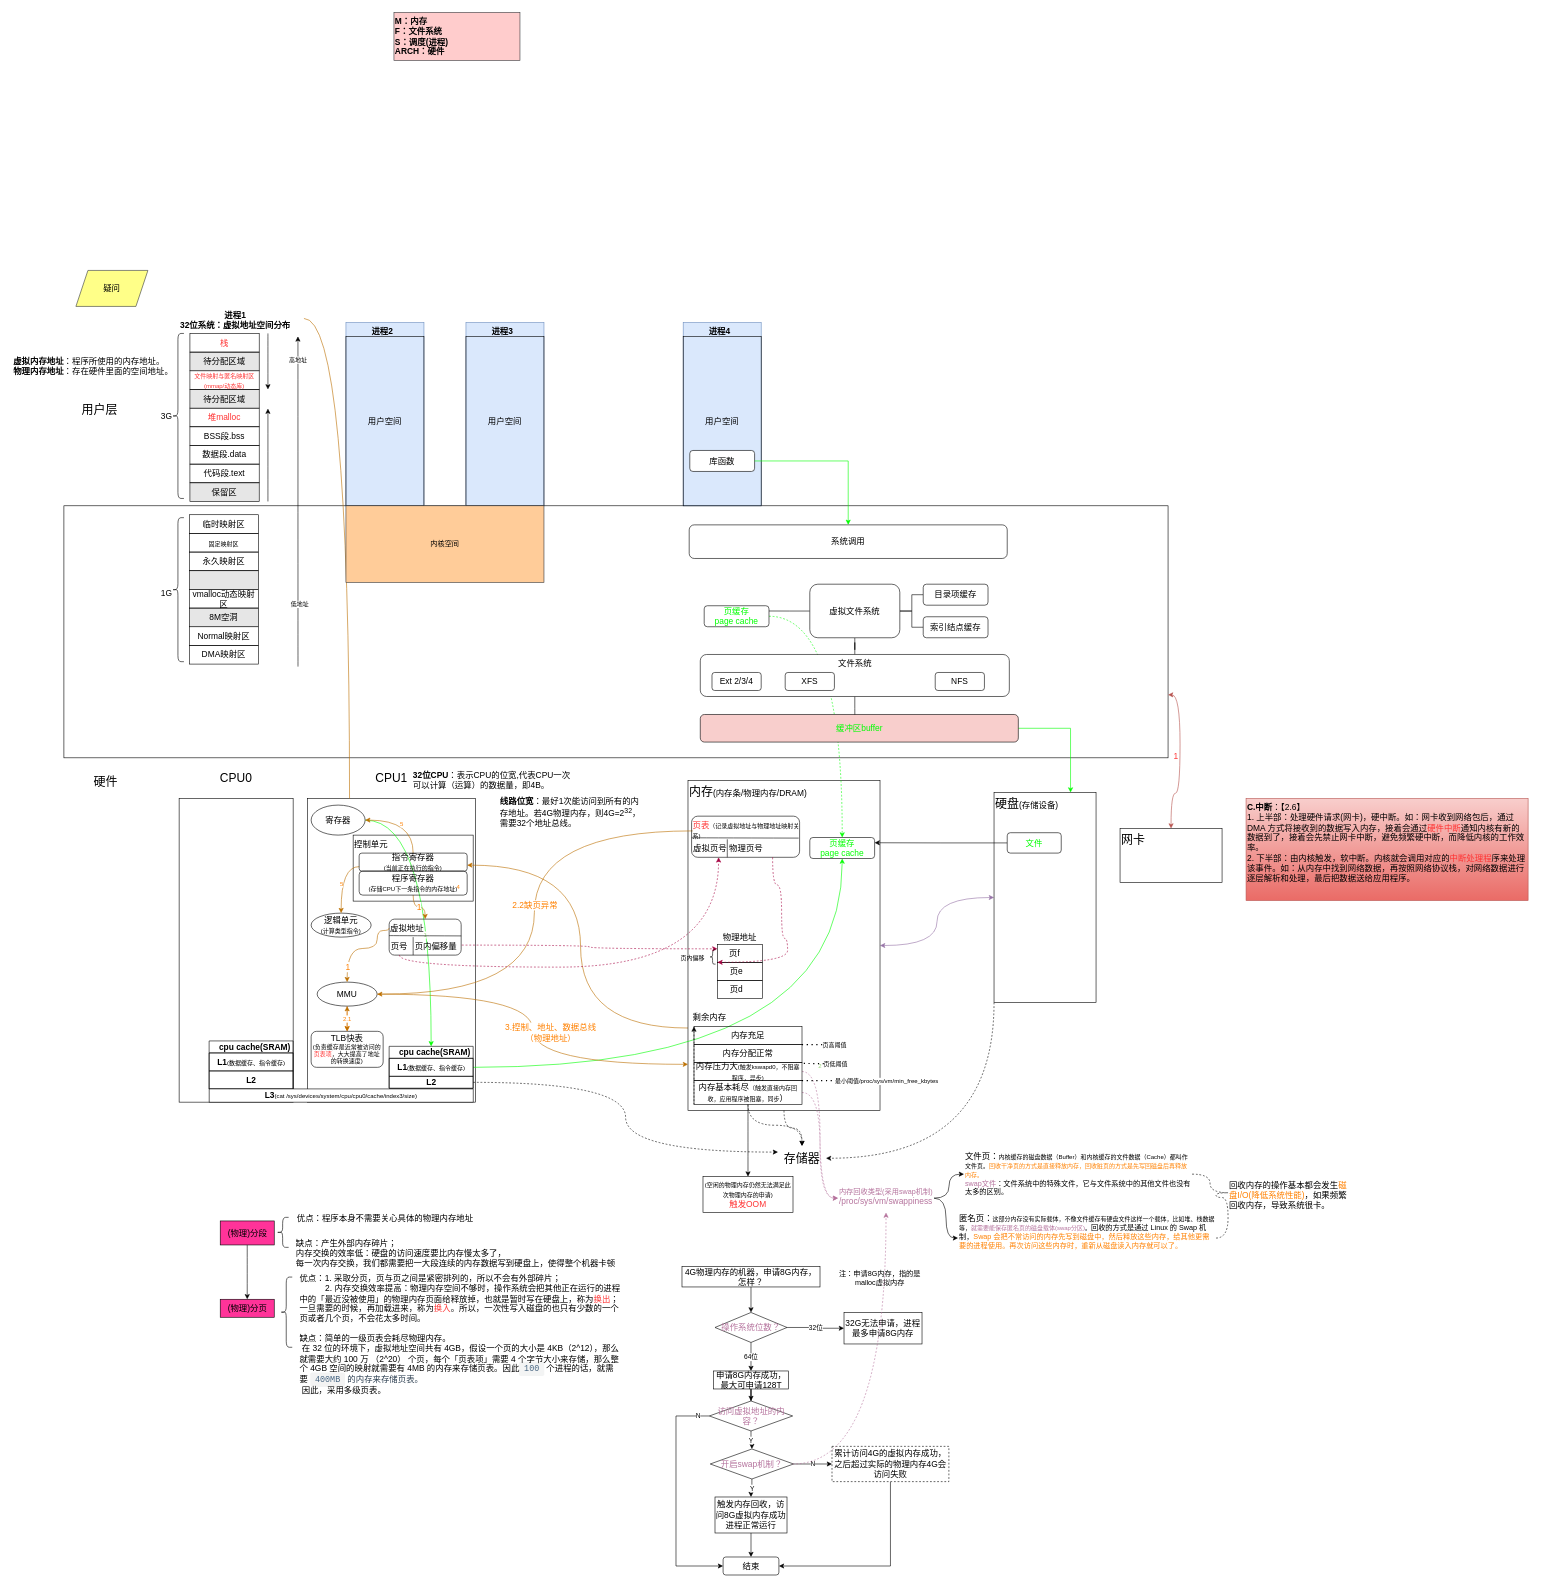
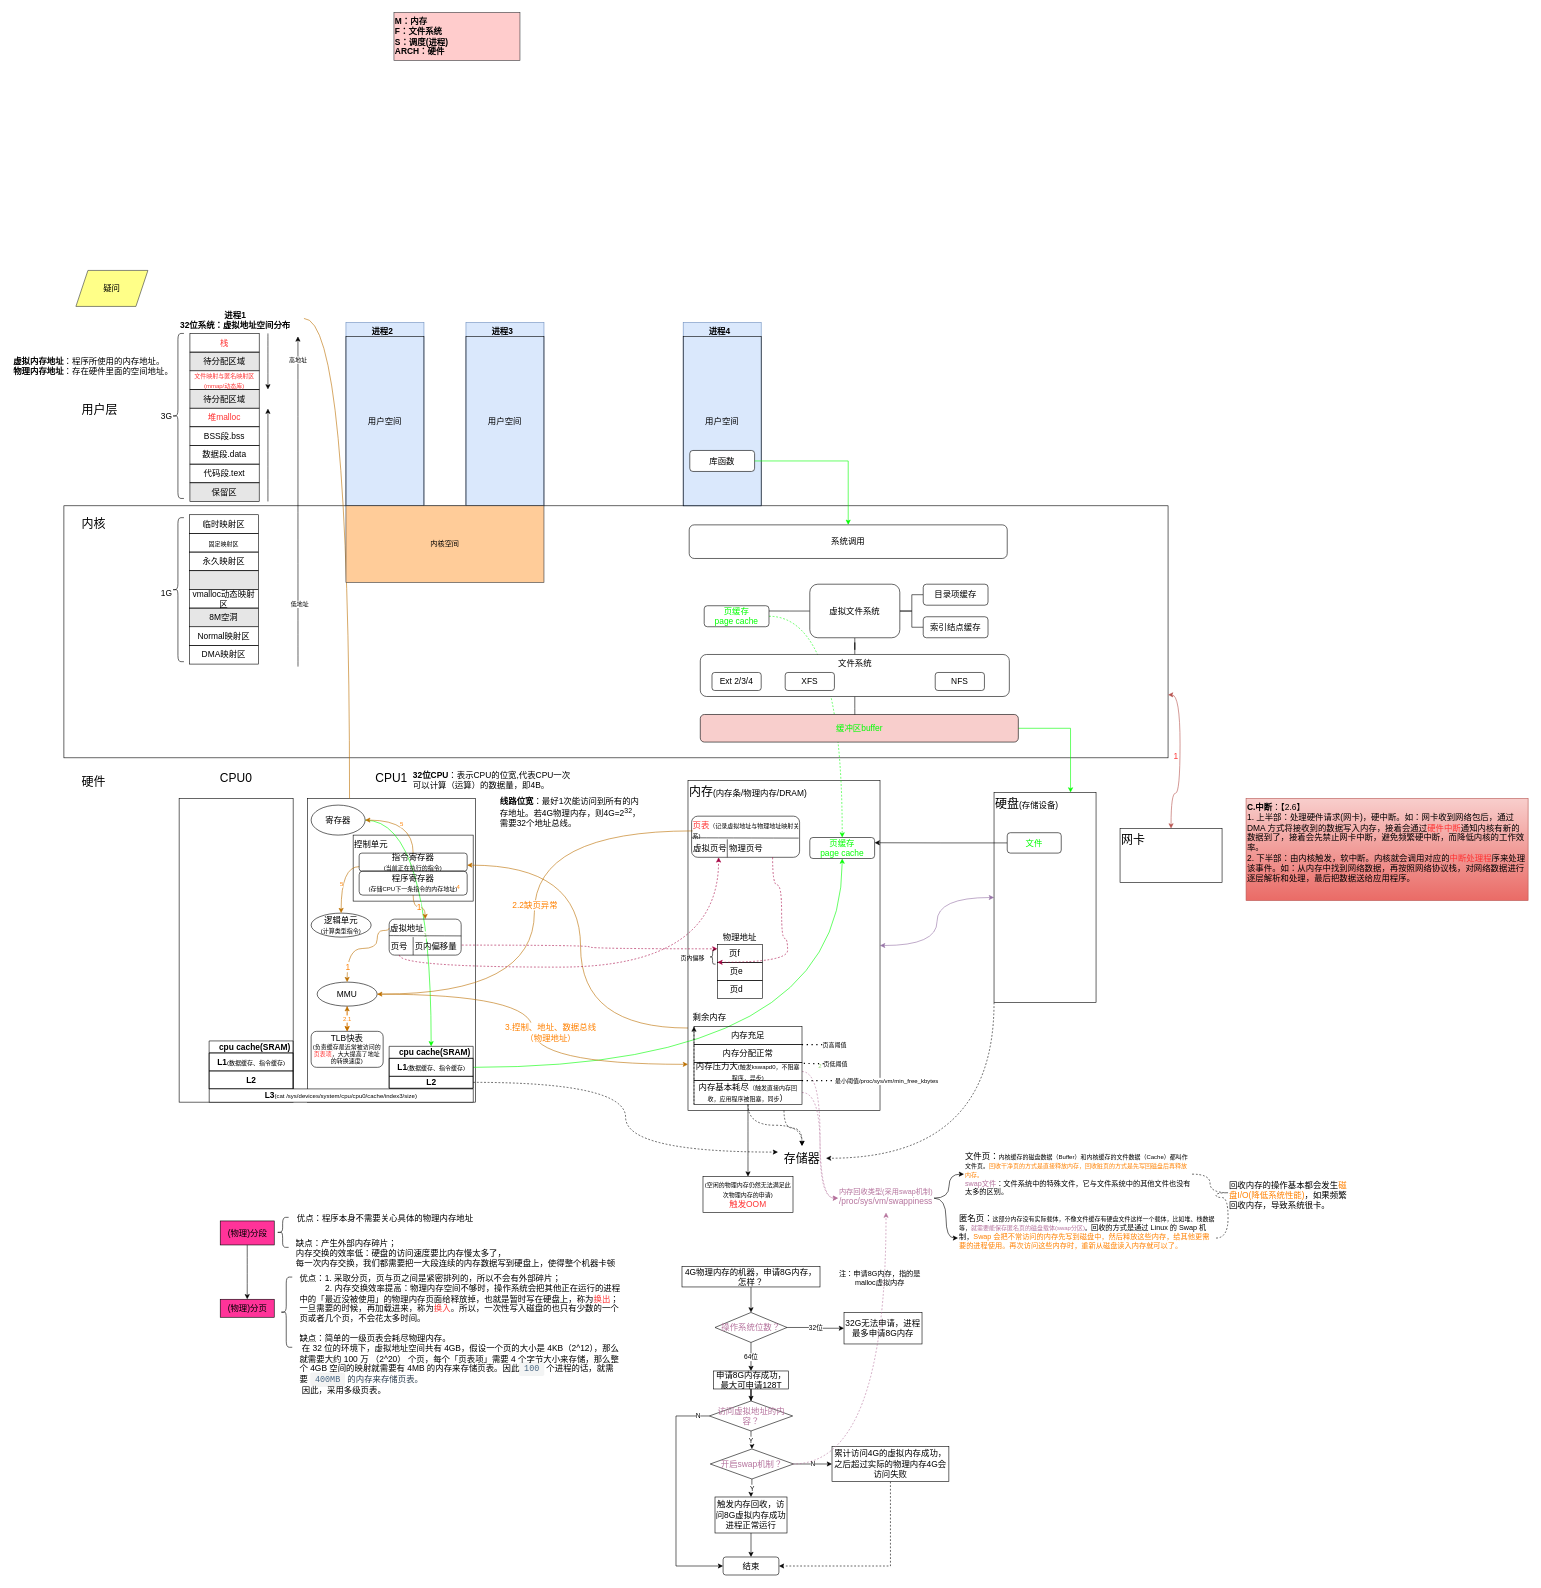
node "内核": added
node "硬件": moved (106, 781) -> (94, 781)
node "累计访问4G的虚拟内存成功，之后超过实际的物理内存4G会访问失败": style dashed -> solid
edge "累计访问4G的虚拟内存成功，之后超过实际的物理内存4G会访问失败" -> "结束": style solid -> dashed
